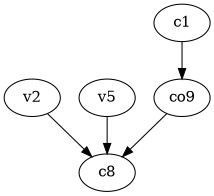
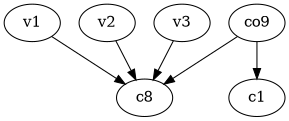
node "v1": added
edge "c1" -> "co9": reversed
node "v5": label "v5" -> "v3"
